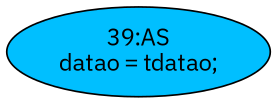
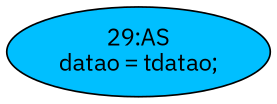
node "39:AS datao = tdatao;": label "39:AS datao = tdatao;" -> "29:AS datao = tdatao;"
